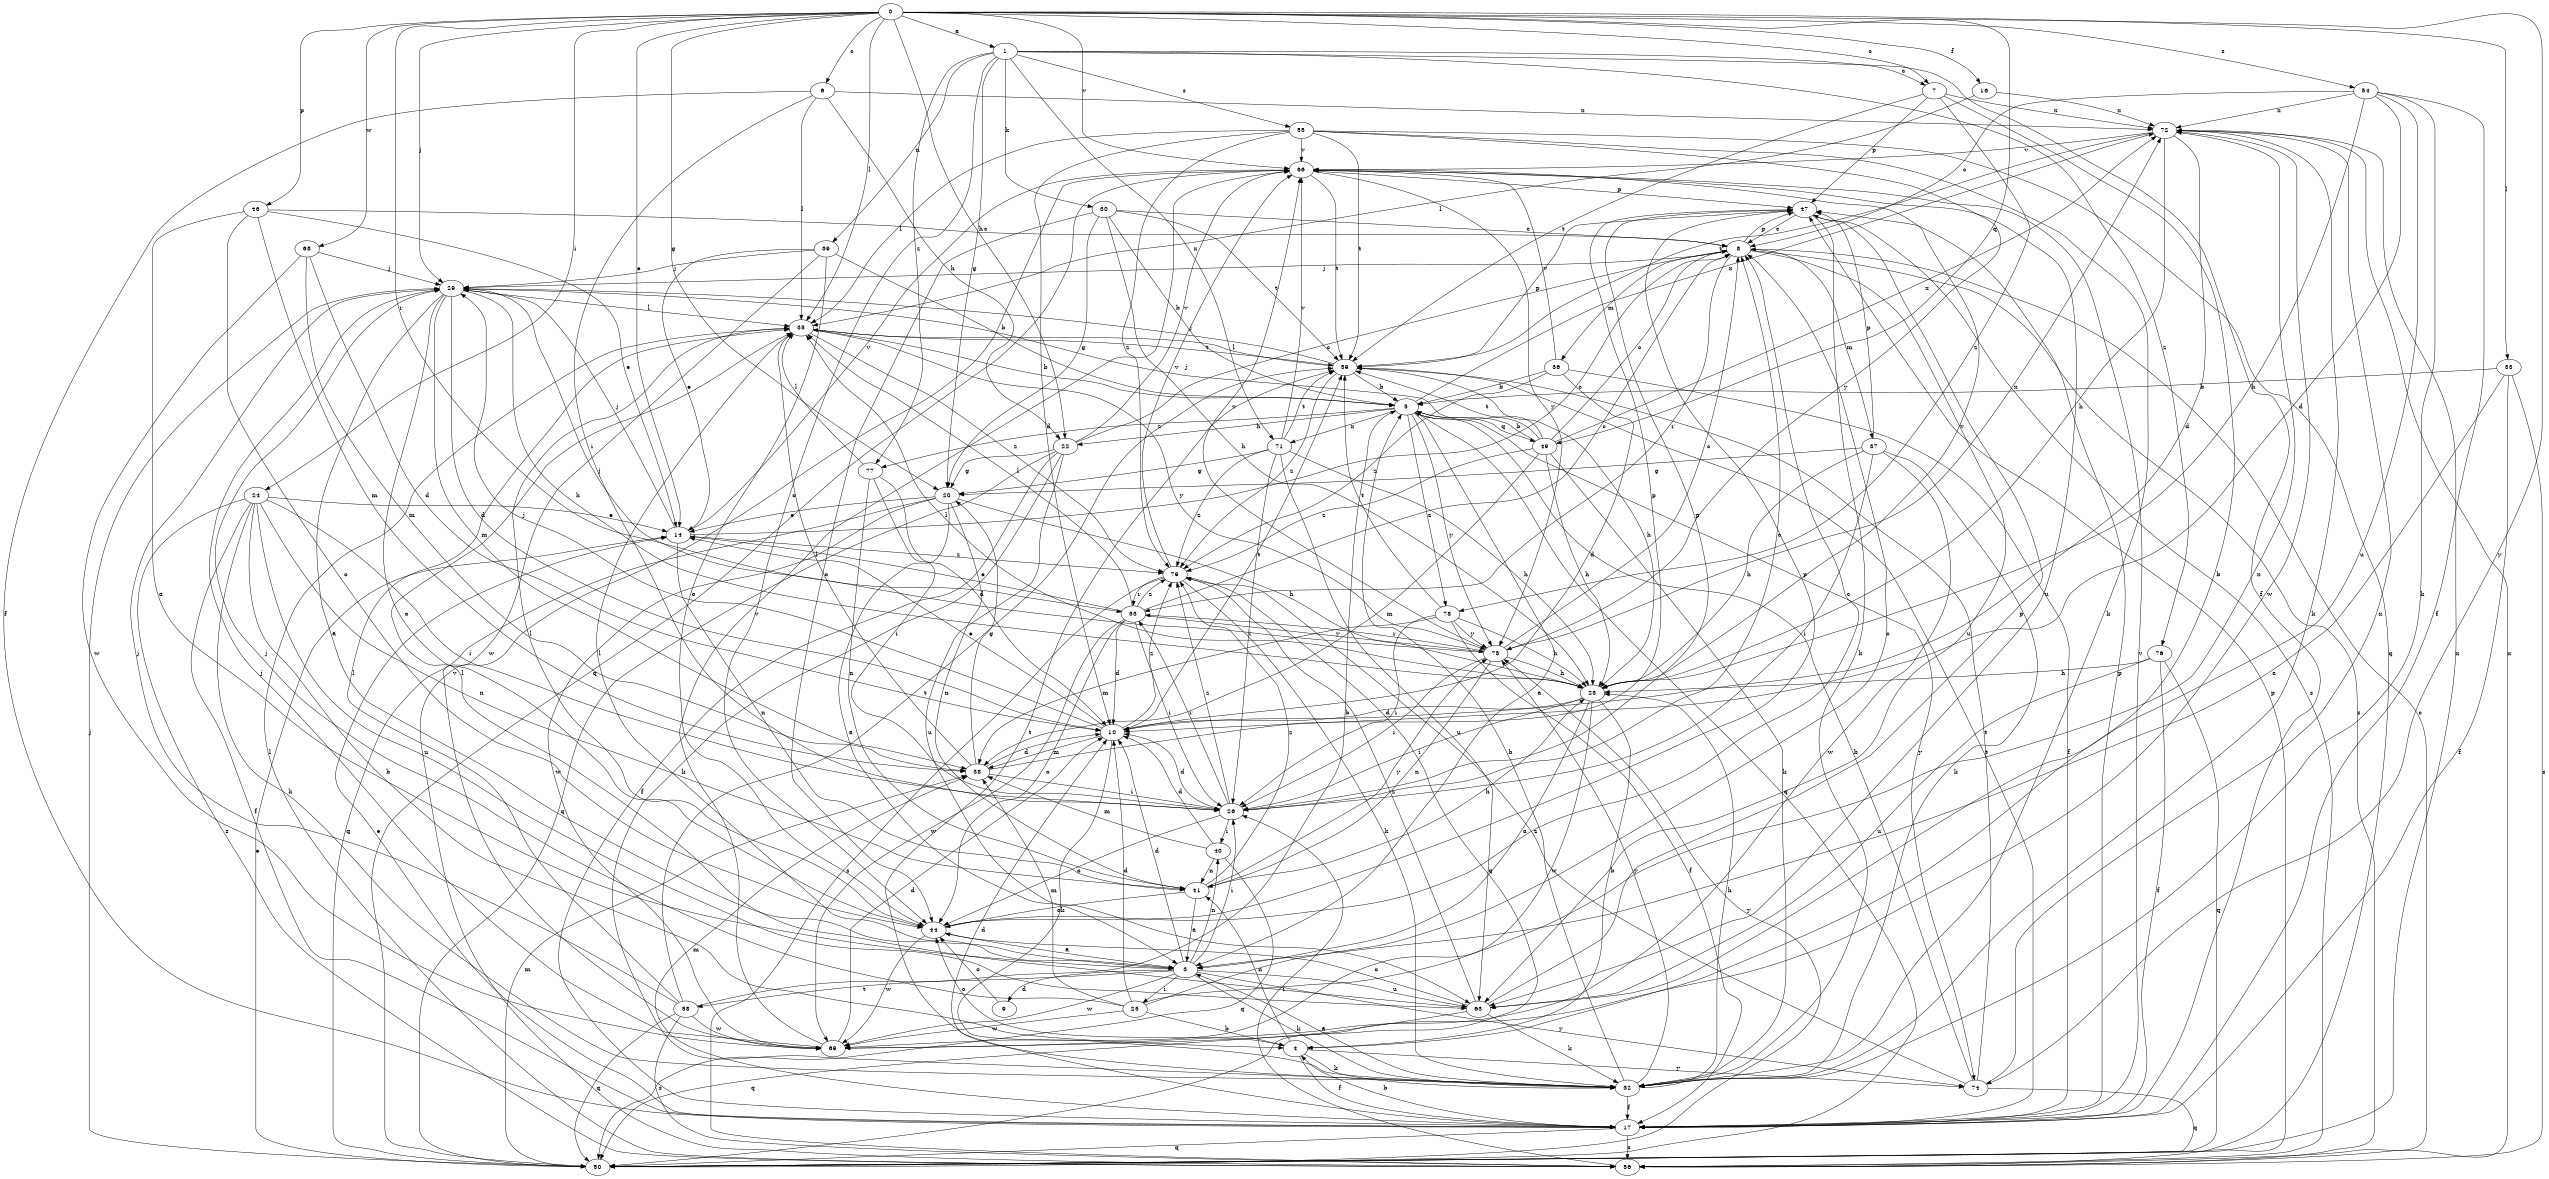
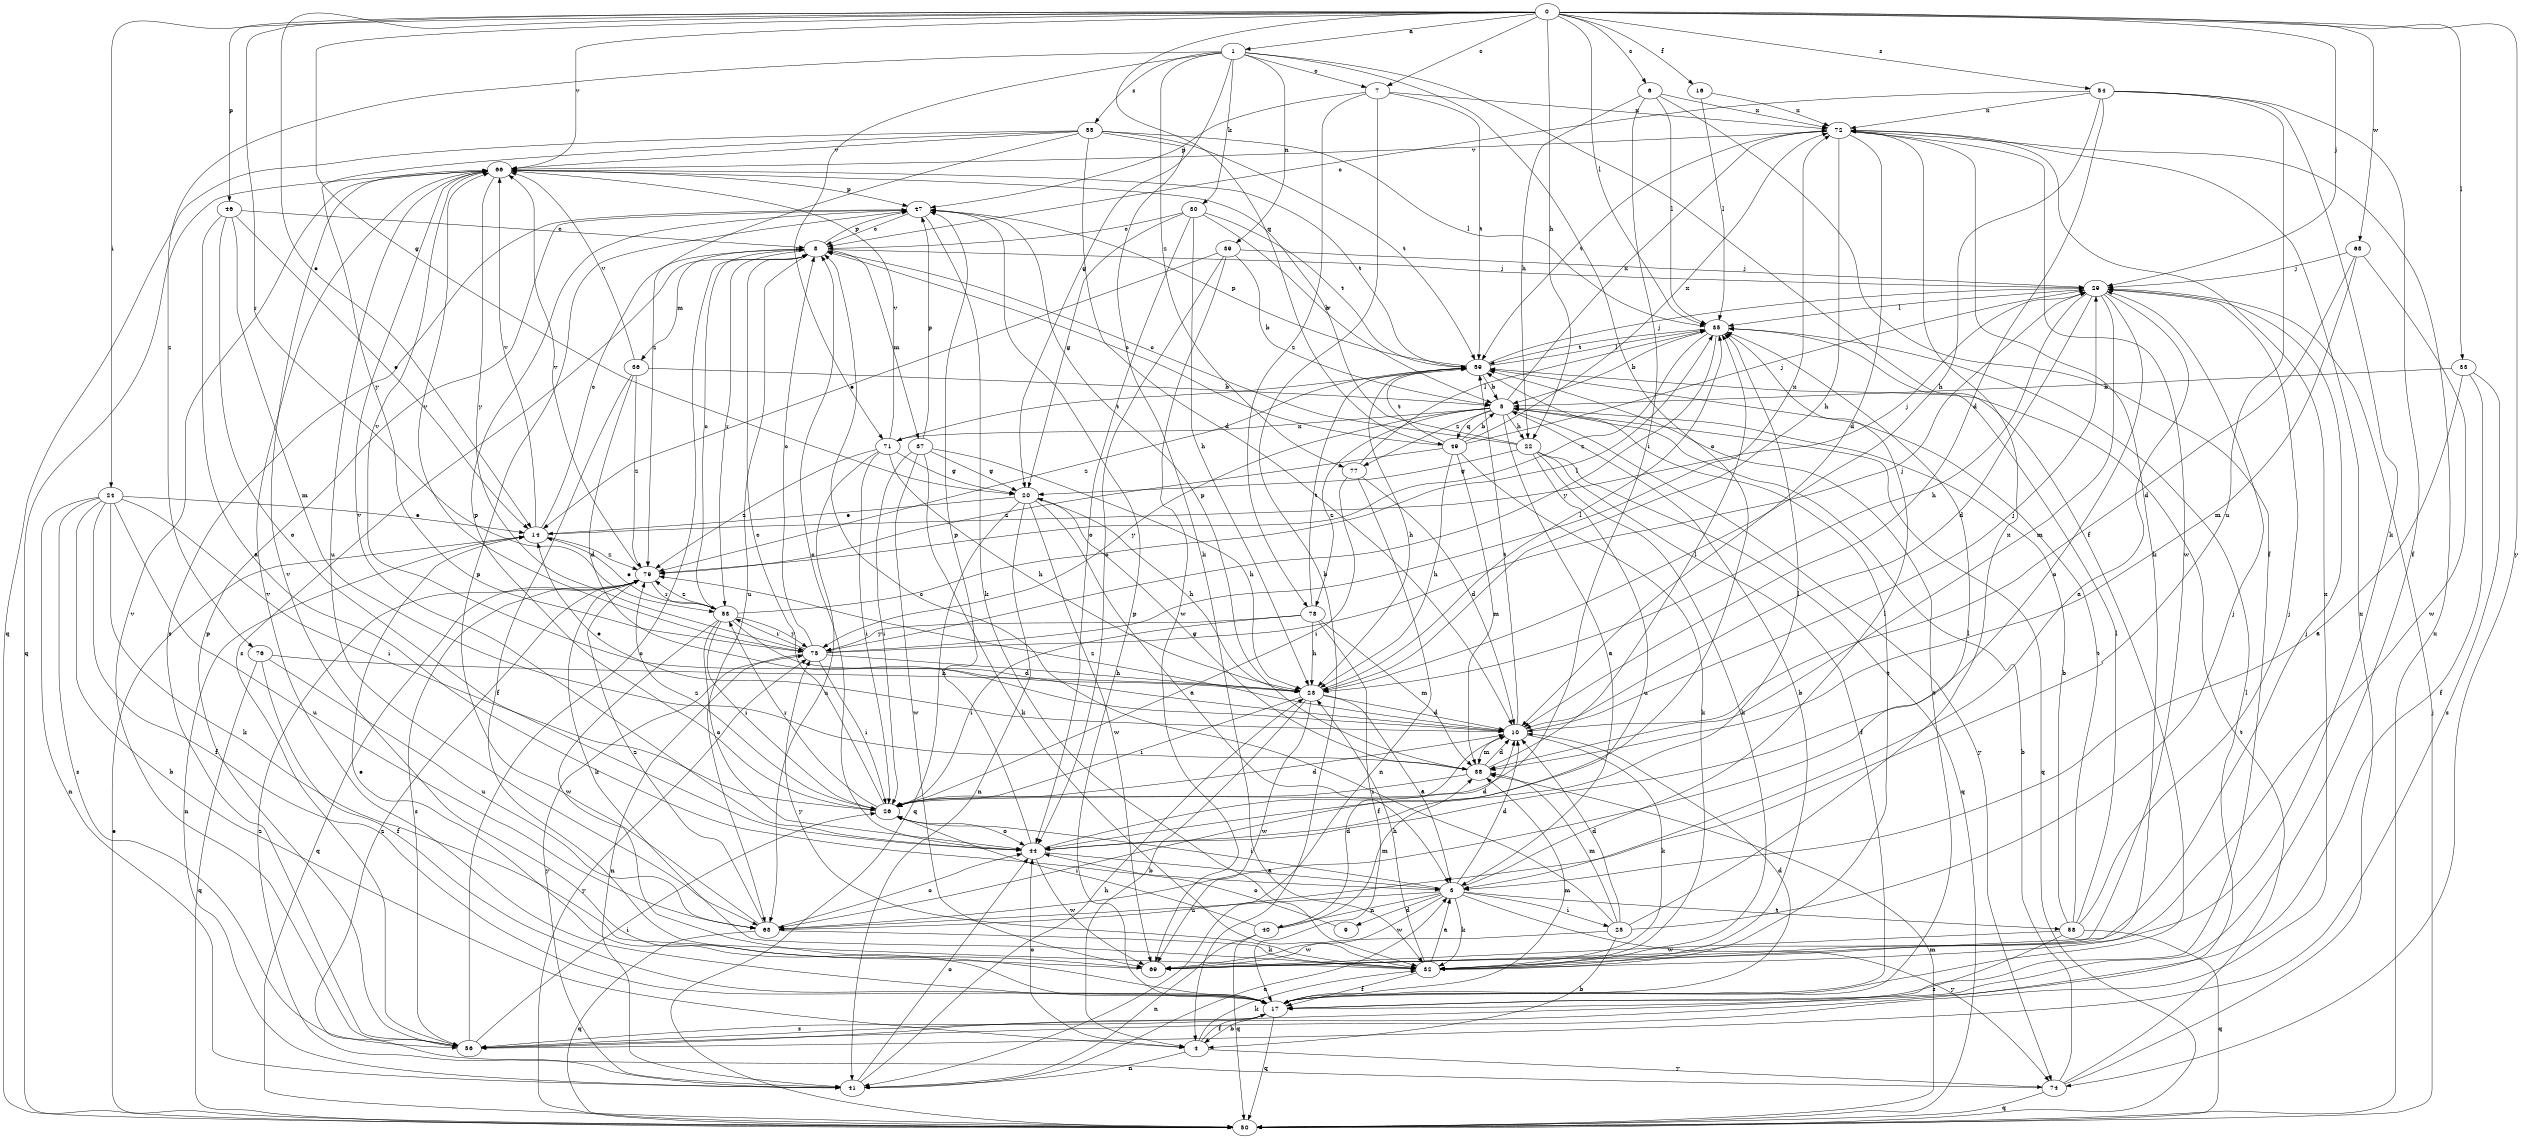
edge "44" -> "66": added, label "v"
edge "26" -> "40": reversed
edge "69" -> "10": now "44" -> "10"
